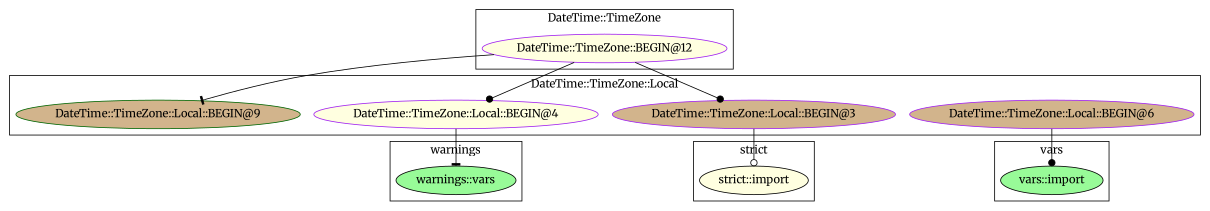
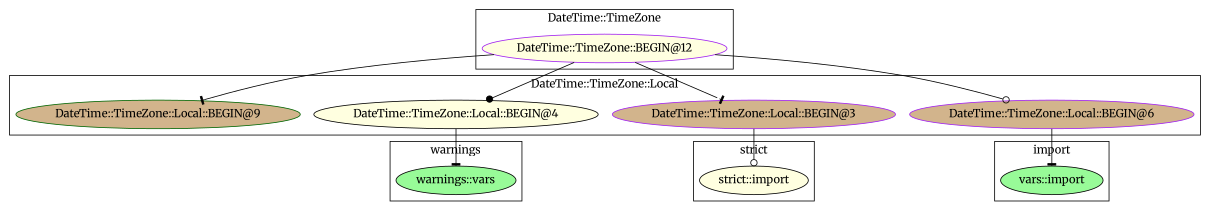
edge "DateTime::TimeZone::BEGIN@12" -> "DateTime::TimeZone::Local::BEGIN@6": added
edge "DateTime::TimeZone::BEGIN@12" -> "DateTime::TimeZone::Local::BEGIN@3": arrowhead dot -> tee
node "DateTime::TimeZone::Local::BEGIN@4": color purple -> black
edge "DateTime::TimeZone::Local::BEGIN@6" -> "vars::import": arrowhead dot -> tee
cluster "vars": label "vars" -> "import"
